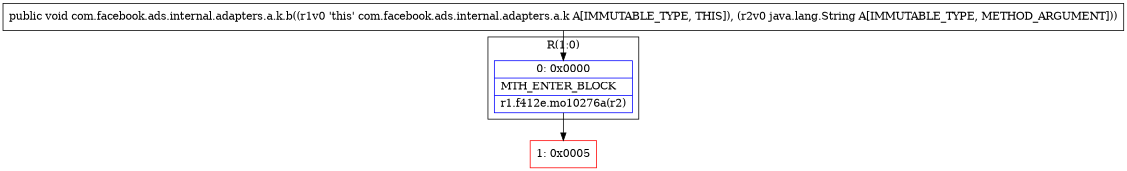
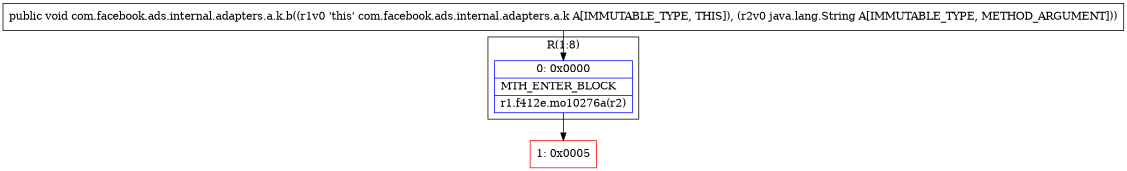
cluster "R(1:0)": label "R(1:0)" -> "R(1:8)"
